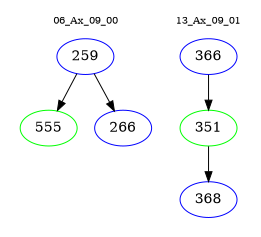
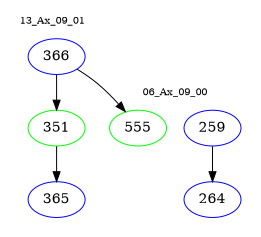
edge "259" -> "555": now "366" -> "555"
node "266": label "266" -> "264"
node "368": label "368" -> "365"
